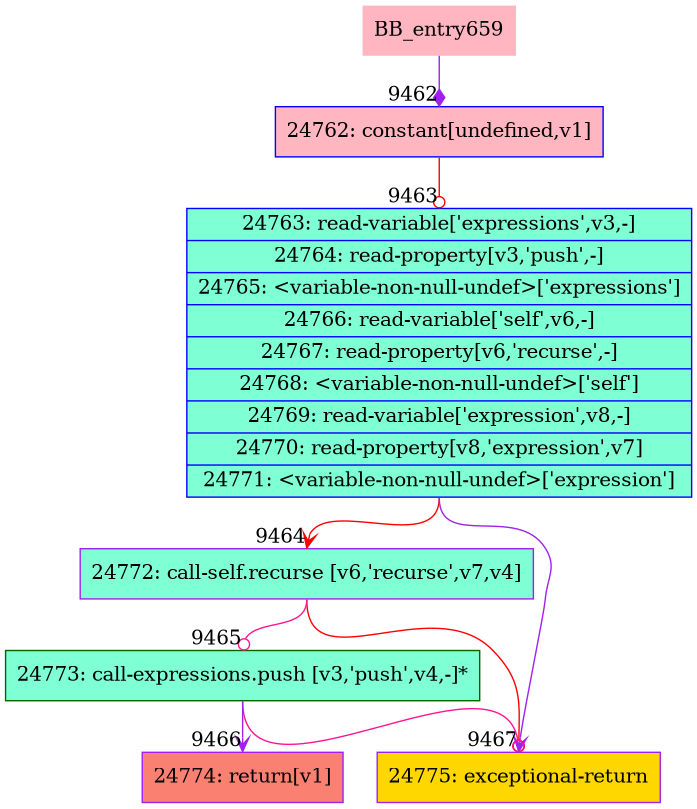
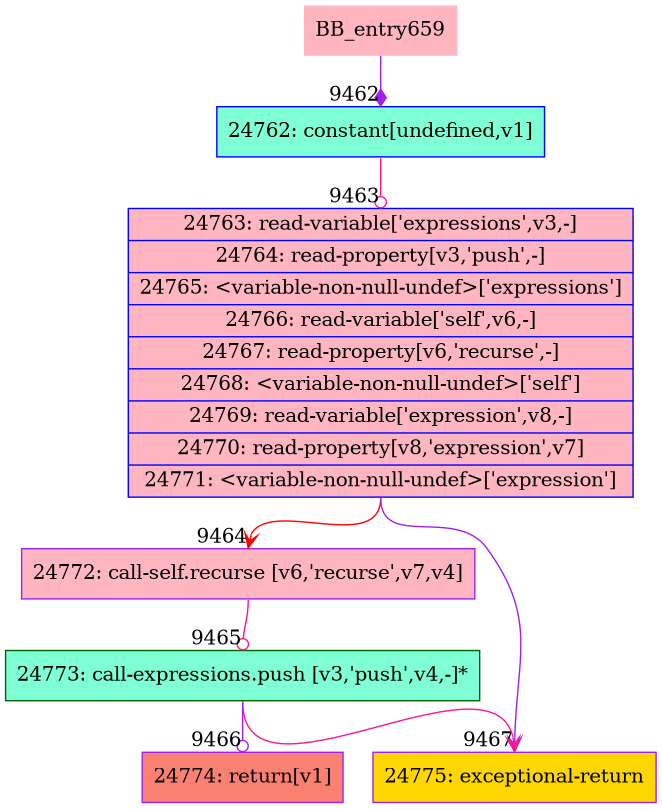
node "24762: constant[undefined,v1]": fillcolor lightpink -> aquamarine
edge "24762: constant[undefined,v1]" -> "24763: read-variable['expressions',v3,-]": color red -> deeppink
node "24763: read-variable['expressions',v3,-]": fillcolor aquamarine -> lightpink
node "24772: call-self.recurse [v6,'recurse',v7,v4]": fillcolor aquamarine -> lightpink
edge "24772: call-self.recurse [v6,'recurse',v7,v4]" -> "24775: exceptional-return": removed
edge "24773: call-expressions.push [v3,'push',v4,-]*" -> "24774: return[v1]": arrowhead vee -> odot
edge "24773: call-expressions.push [v3,'push',v4,-]*" -> "24775: exceptional-return": arrowhead odot -> vee
